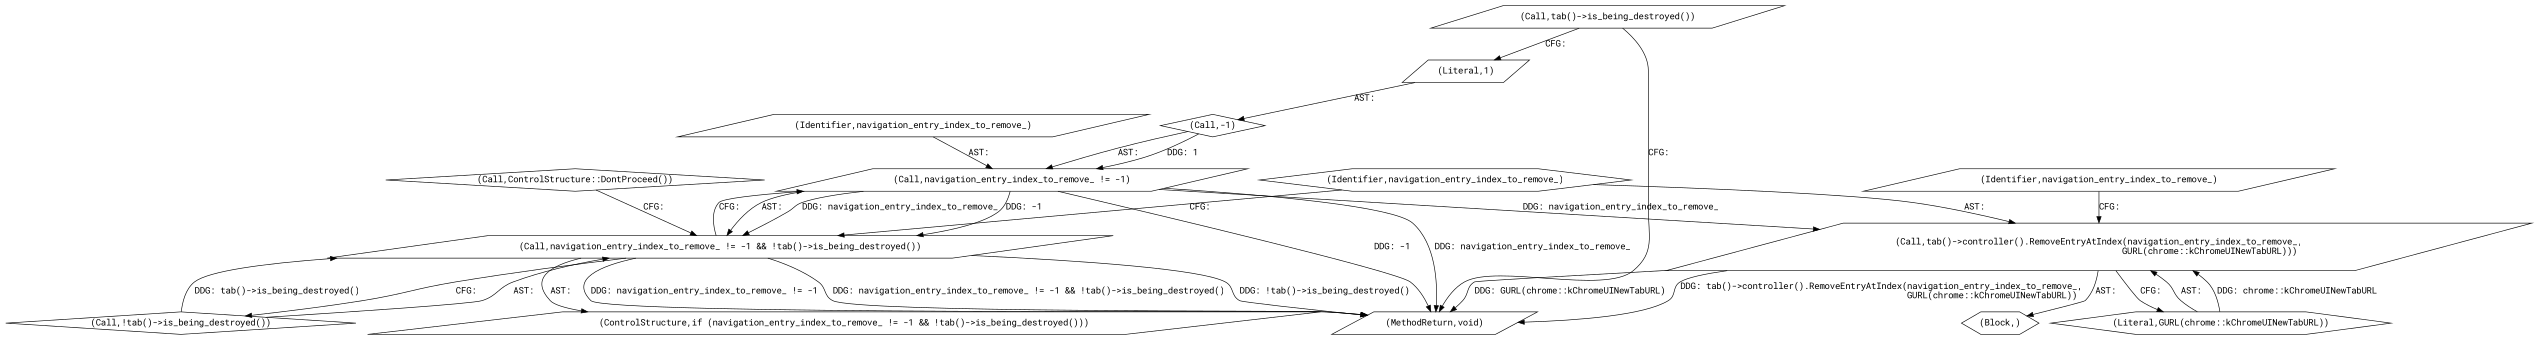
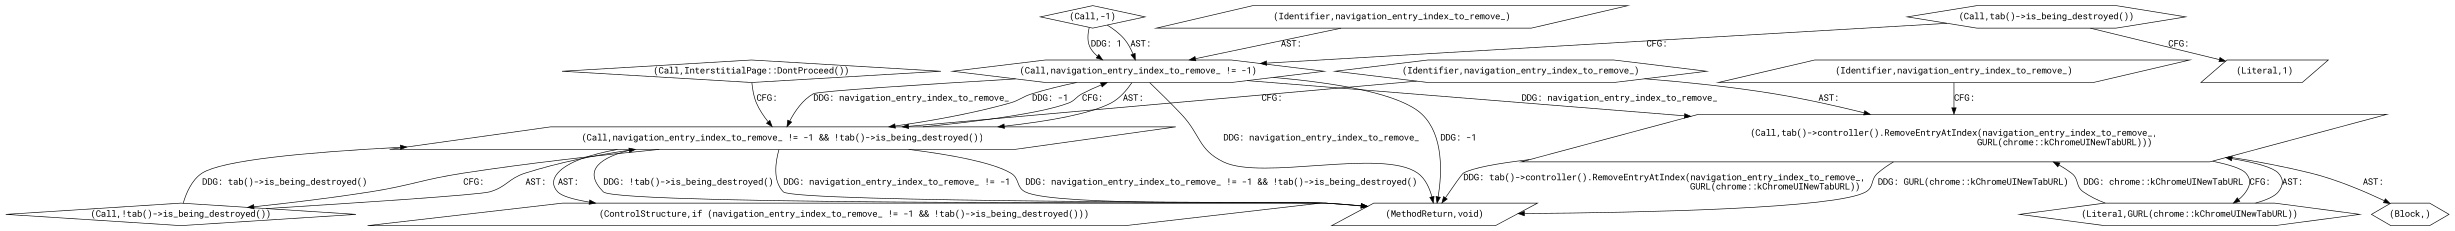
node "(Call,tab()->is_being_destroyed())": shape parallelogram -> hexagon
edge "(Literal,1)" -> "(Call,-1)": removed, label "AST:"
node "(Call,ControlStructure::DontProceed())": label "(Call,ControlStructure::DontProceed())" -> "(Call,InterstitialPage::DontProceed())"
node "(Call,navigation_entry_index_to_remove_ != -1)": shape parallelogram -> hexagon
edge "(Call,tab()->is_being_destroyed())" -> "(MethodReturn,void)": now "(Call,tab()->is_being_destroyed())" -> "(Call,navigation_entry_index_to_remove_ != -1)"
